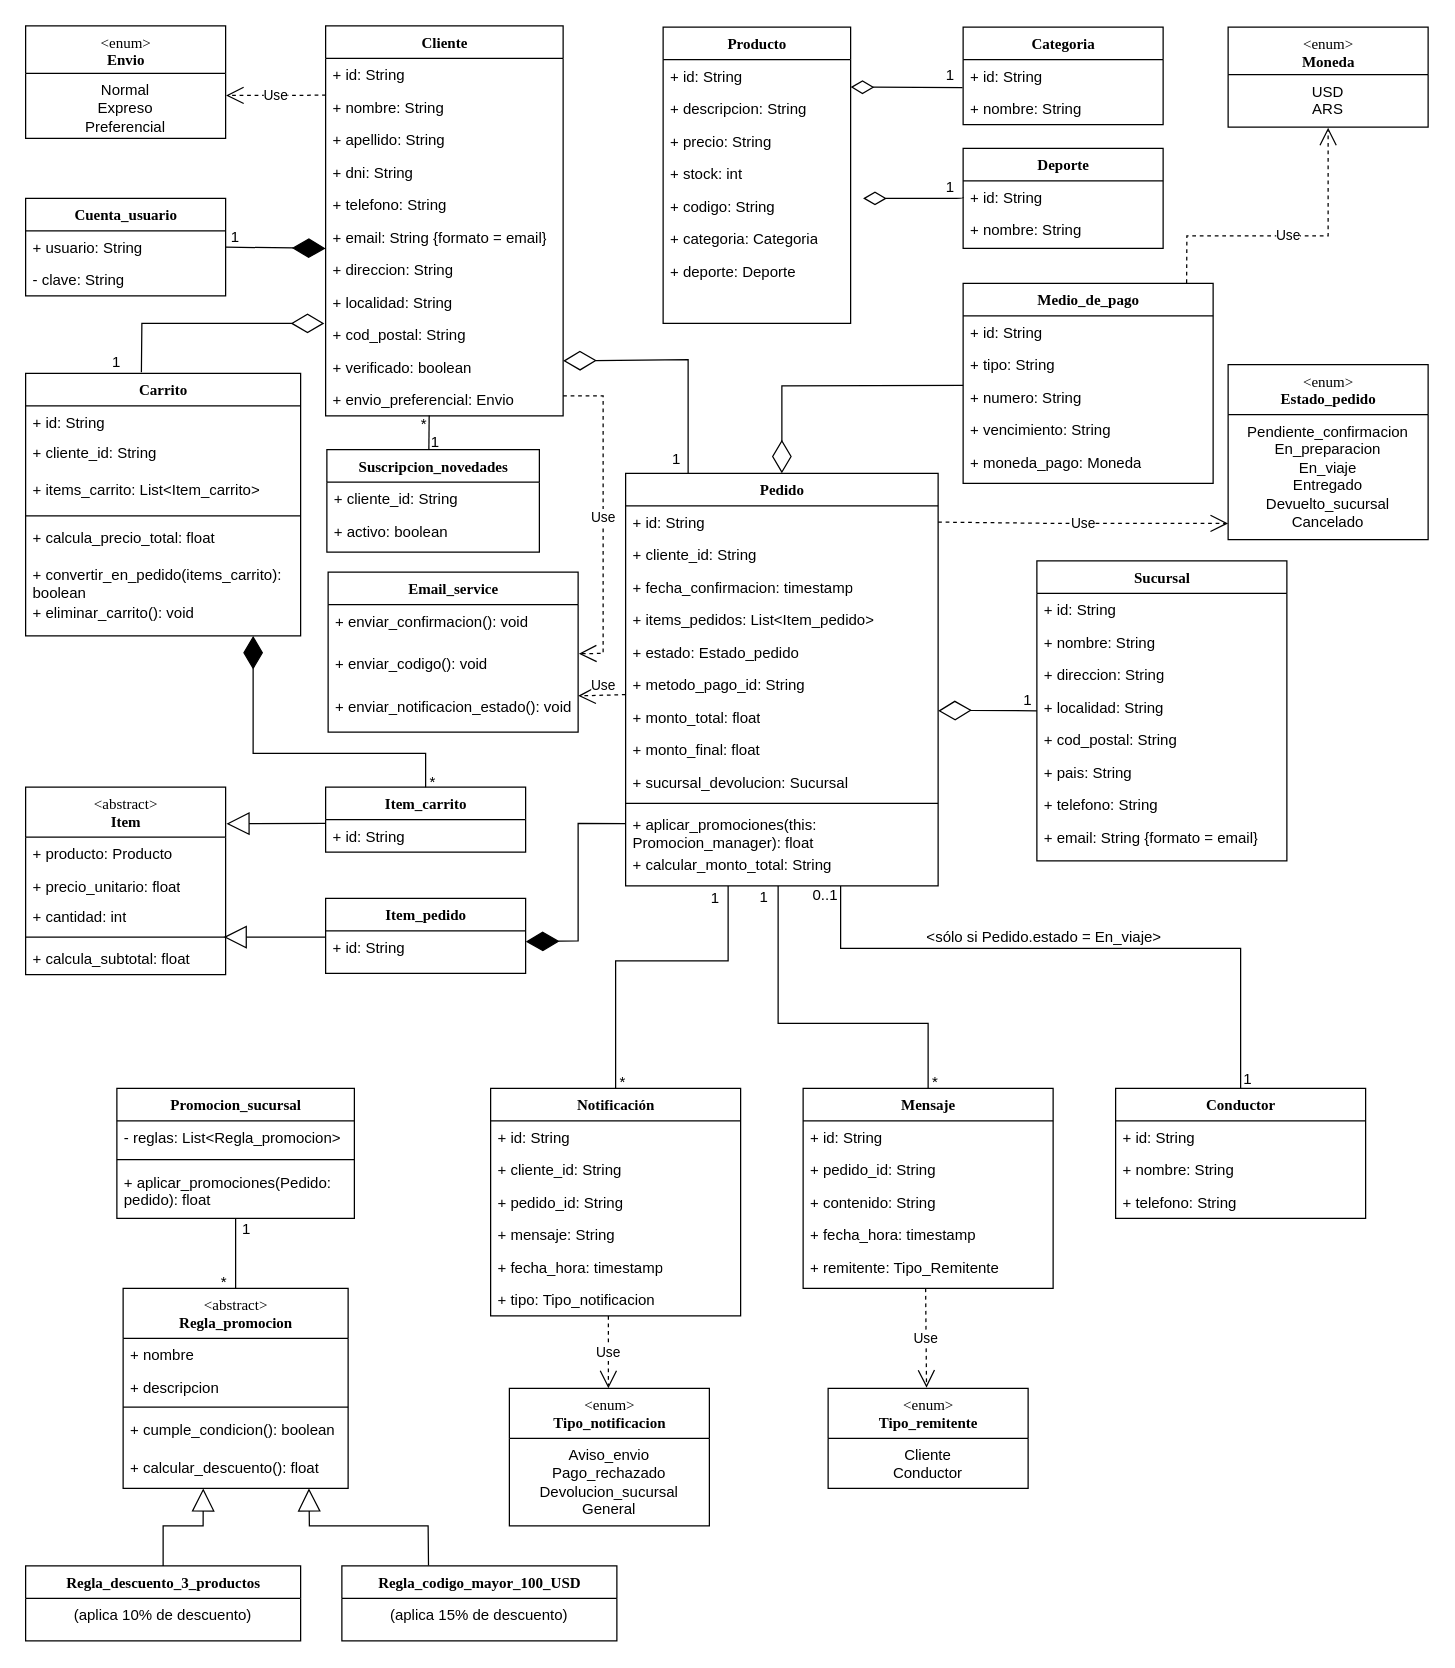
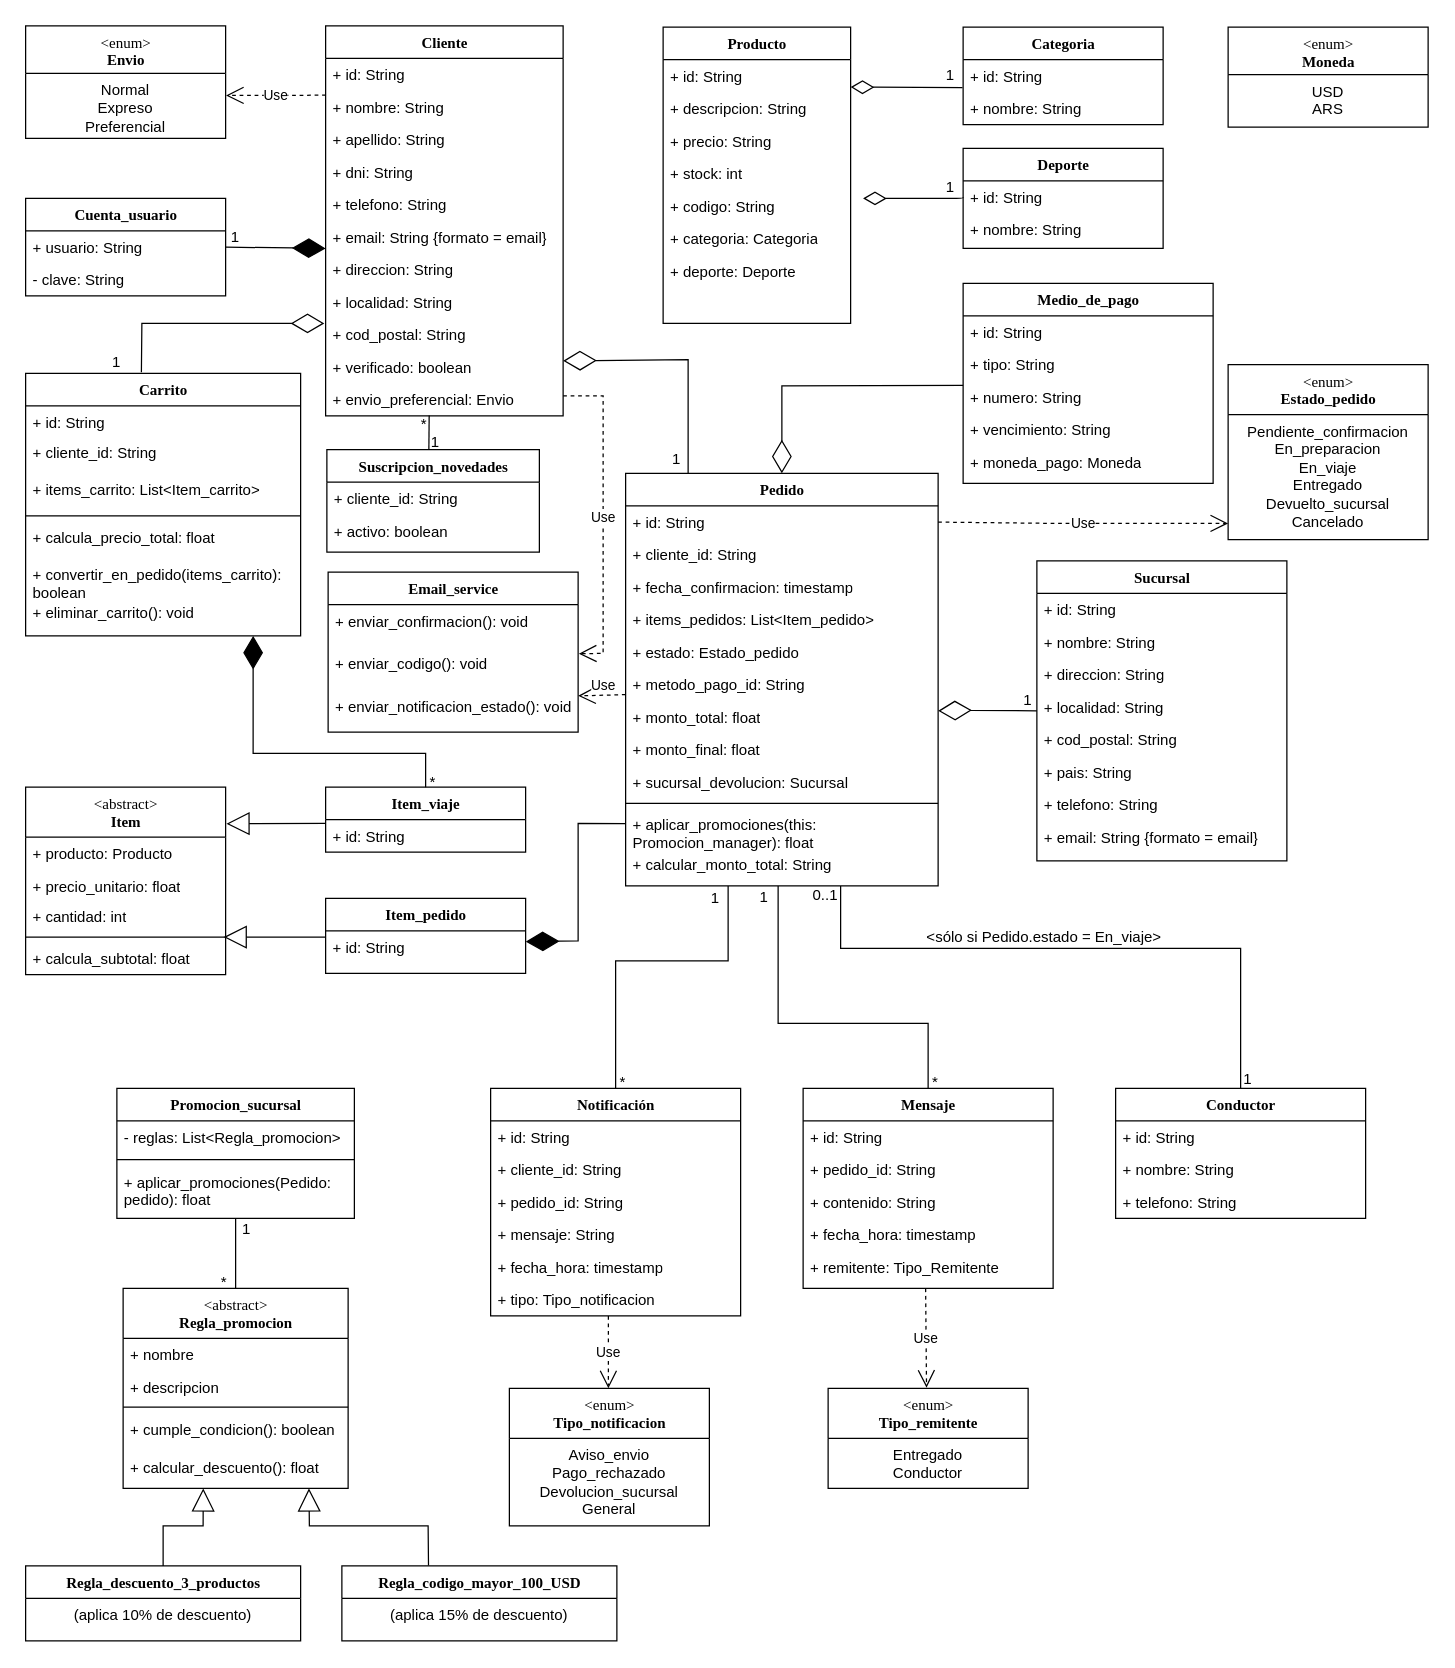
edge "Medio_de_pago" -> "USD ARS": removed, label "Use"
node "Item_carrito": label "Item_carrito" -> "Item_viaje"
node "Cliente Conductor": label "Cliente Conductor" -> "Entregado Conductor"
